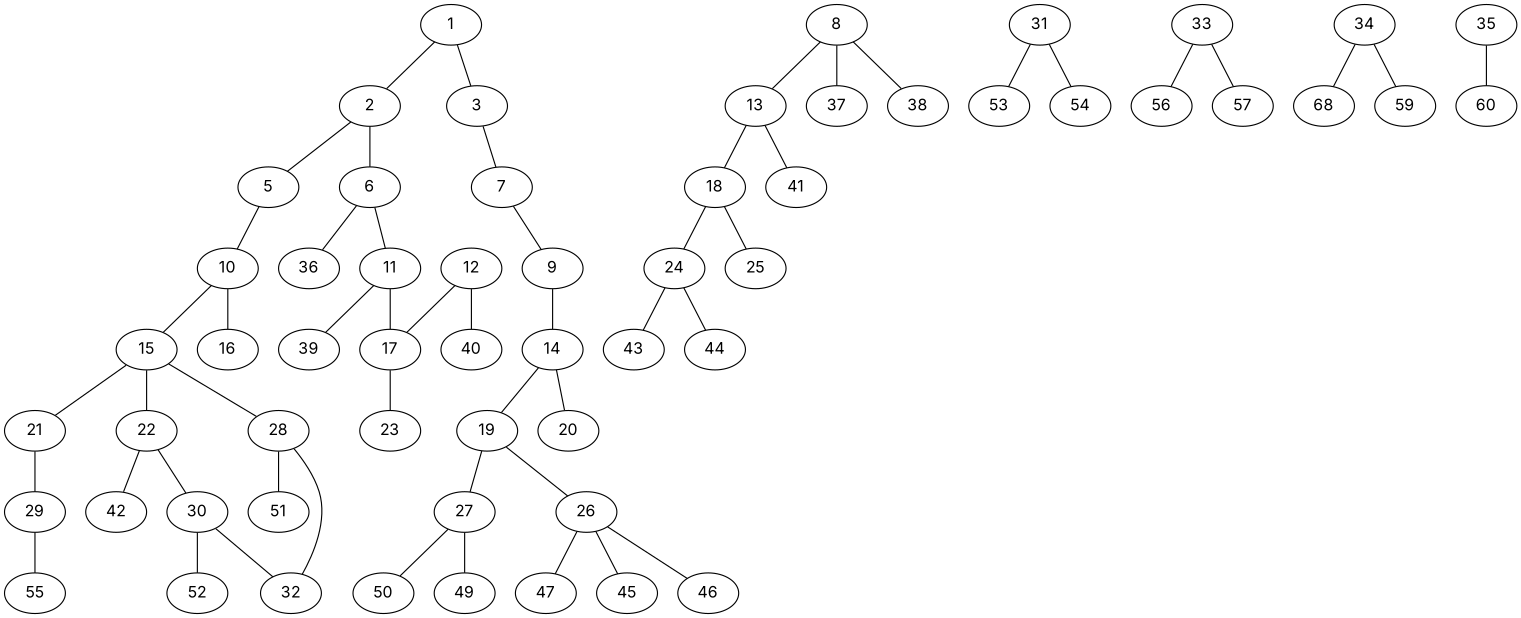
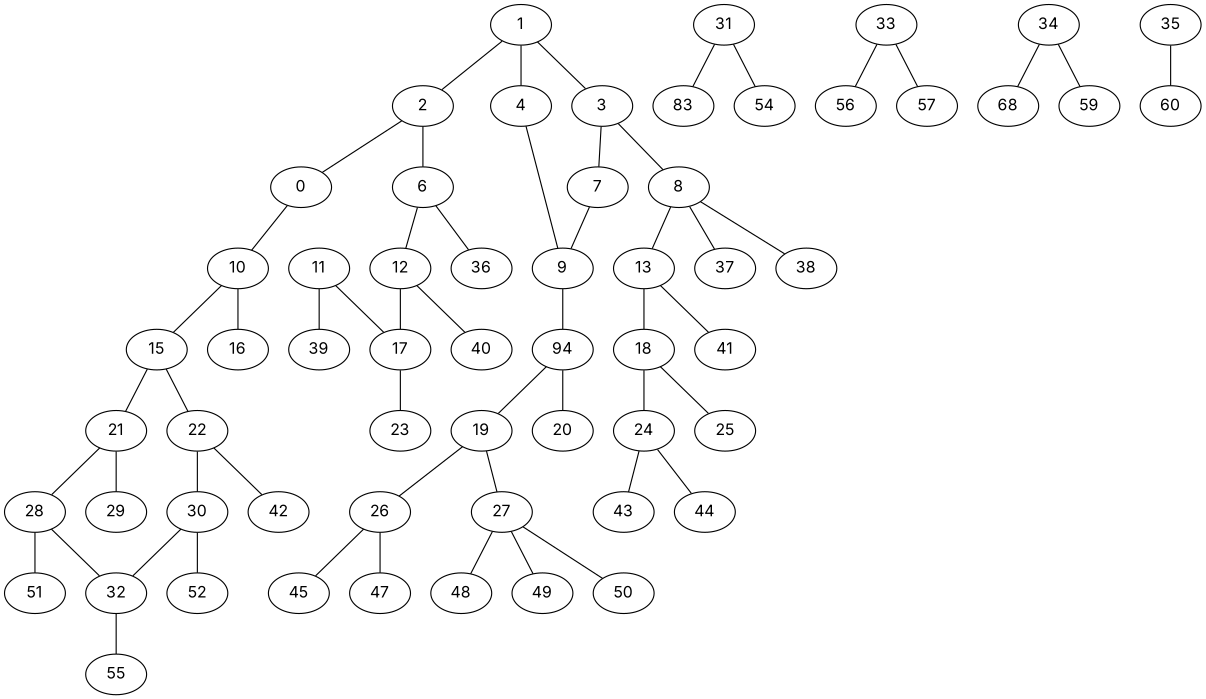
node "4": added
node "53": label "53" -> "83"
edge "3" -- "8": added
node "5": label "5" -> "0"
edge "6" -- "11": now "6" -- "12"
node "14": label "14" -> "94"
edge "15" -- "28": now "21" -- "28"
edge "29" -- "55": now "32" -- "55"
node "48": added
node "46": removed
